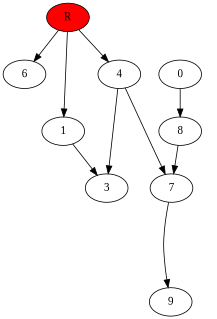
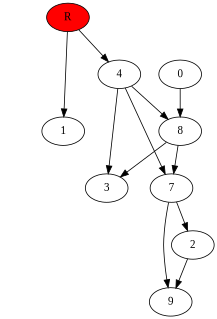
node "6": removed
edge "4" -> "8": added
edge "1" -> "3": now "8" -> "3"
node "2": added
